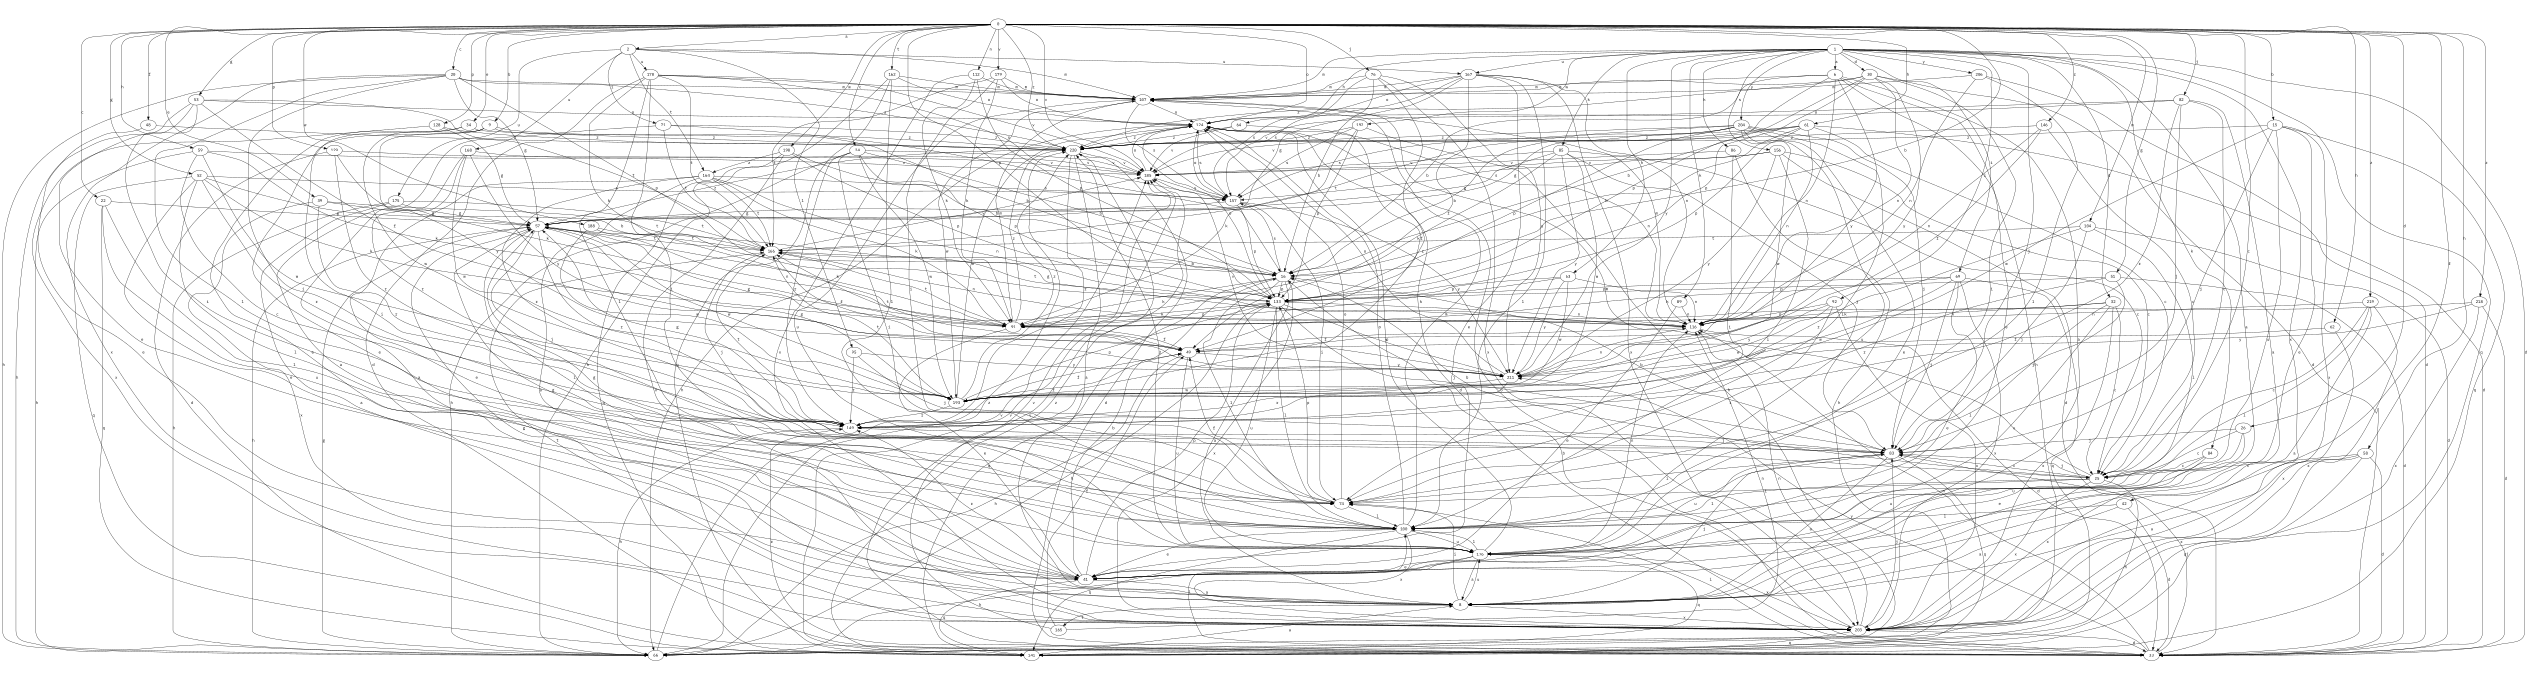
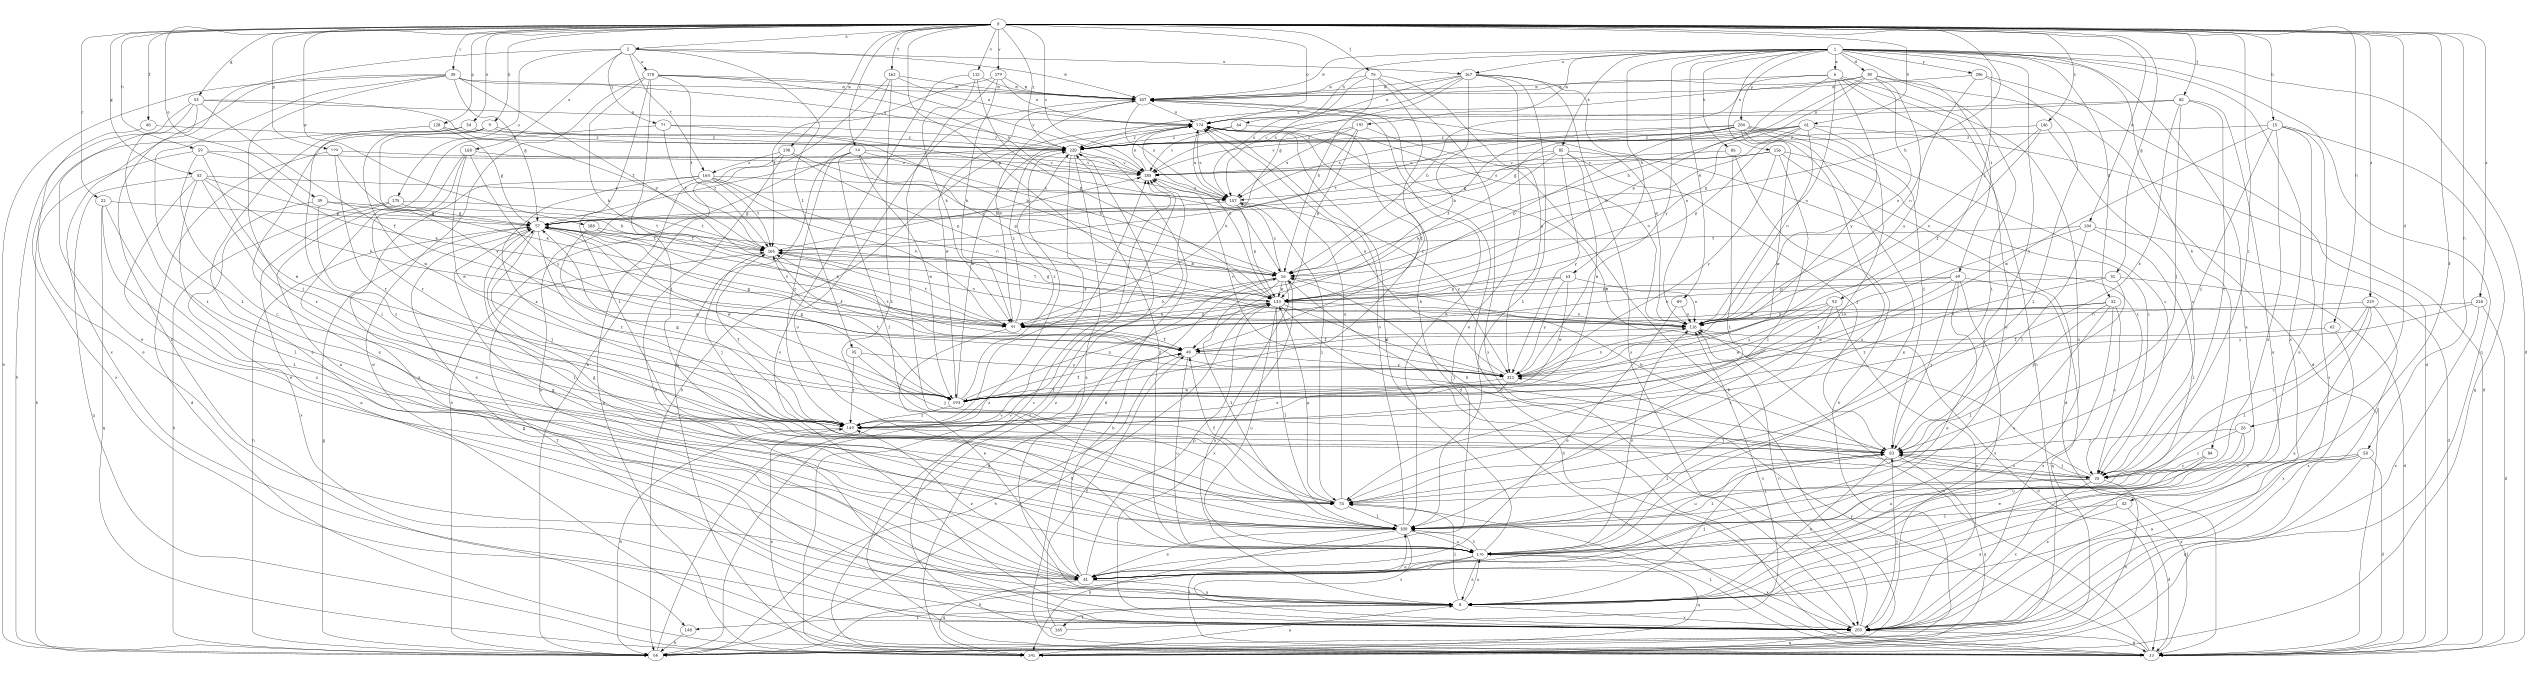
node "148": added
